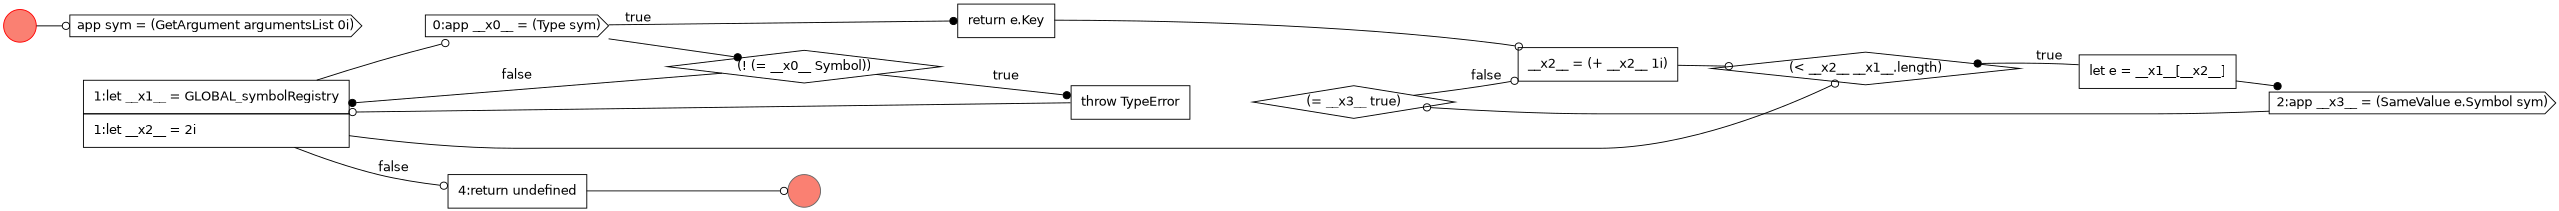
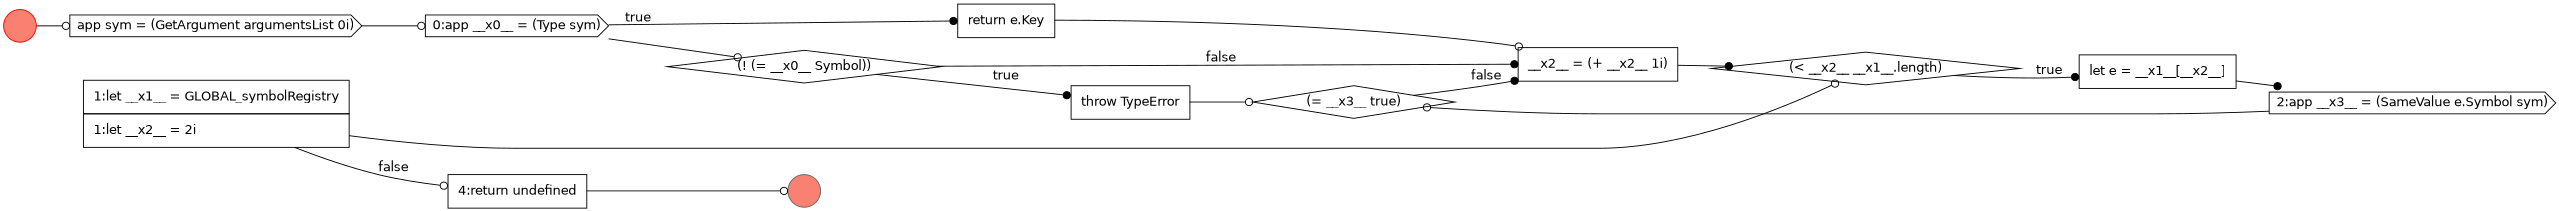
edge "0:app __x0__ = (Type sym)" -> "(! (= __x0__ Symbol))": arrowhead dot -> odot
edge "1:let __x1__ = GLOBAL_symbolRegistry" -> "0:app __x0__ = (Type sym)": now "app sym = (GetArgument argumentsList 0i)" -> "0:app __x0__ = (Type sym)"
edge "let e = __x1__[__x2__]" -> "(< __x2__ __x1__.length)": reversed
edge "__x2__ = (+ __x2__ 1i)" -> "(< __x2__ __x1__.length)": arrowhead odot -> dot
edge "(! (= __x0__ Symbol))" -> "1:let __x1__ = GLOBAL_symbolRegistry": now "(! (= __x0__ Symbol))" -> "__x2__ = (+ __x2__ 1i)"
edge "(= __x3__ true)" -> "__x2__ = (+ __x2__ 1i)": arrowhead odot -> dot
edge "throw TypeError" -> "1:let __x1__ = GLOBAL_symbolRegistry": now "throw TypeError" -> "(= __x3__ true)"
